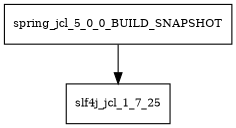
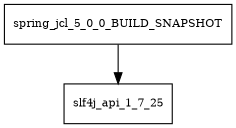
node "slf4j_jcl_1_7_25": label "slf4j_jcl_1_7_25" -> "slf4j_api_1_7_25"
